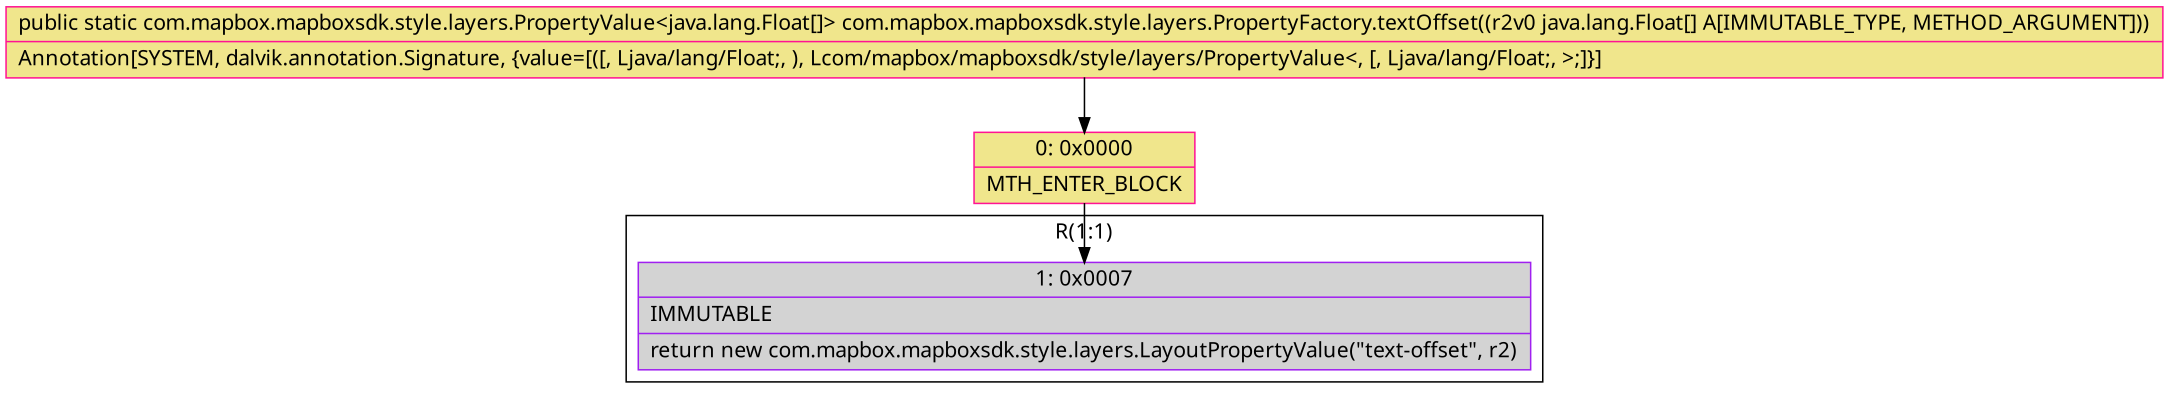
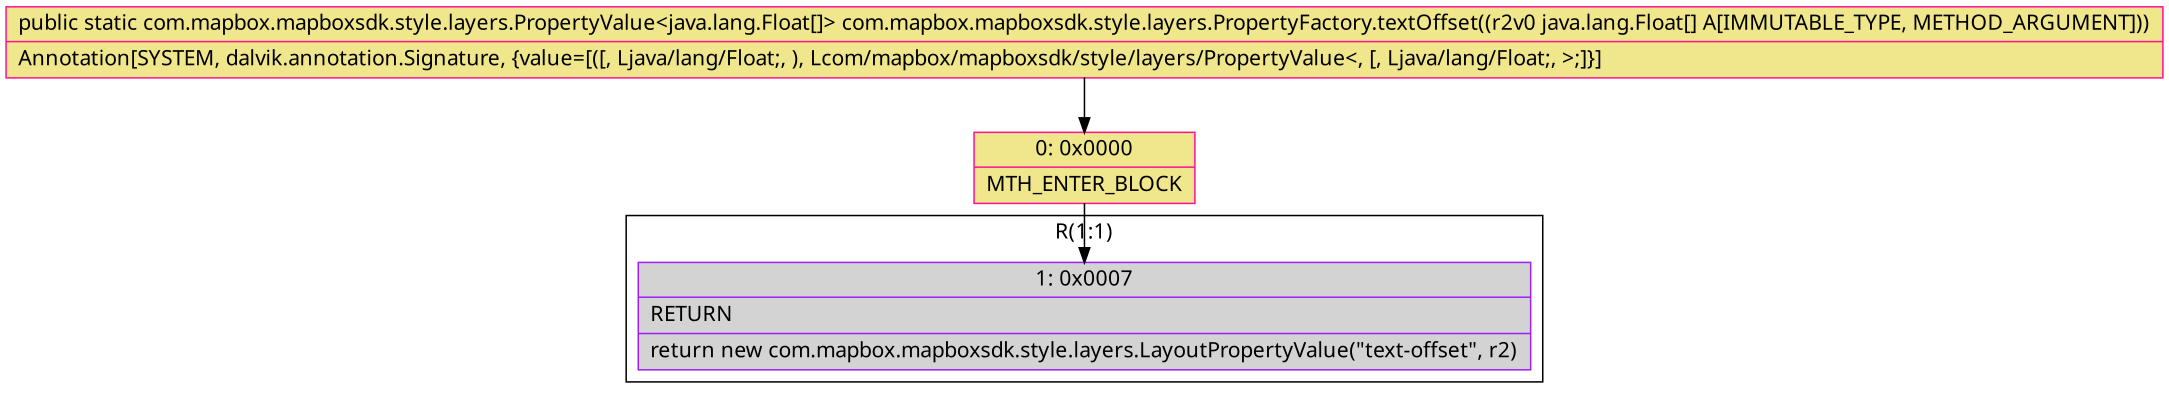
node "1: 0x0007": text "IMMUTABLE" -> "RETURN"
